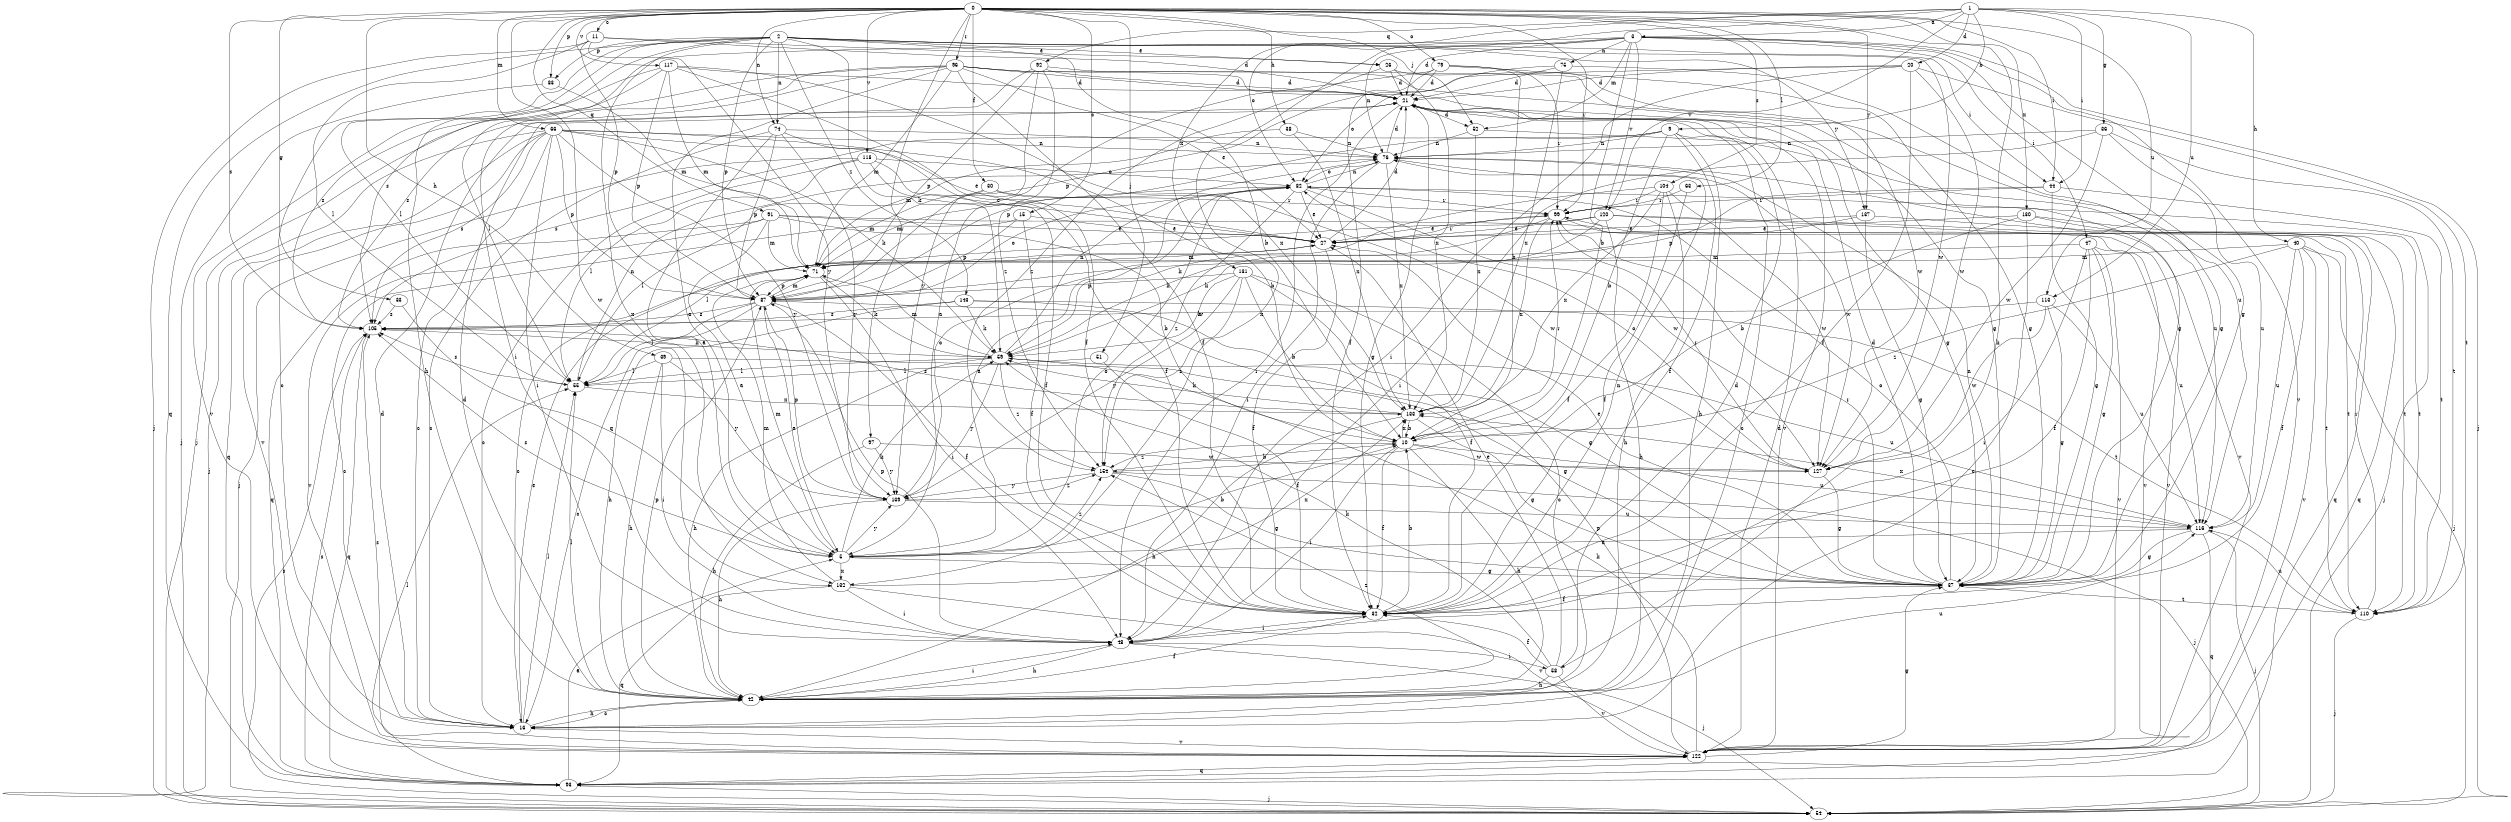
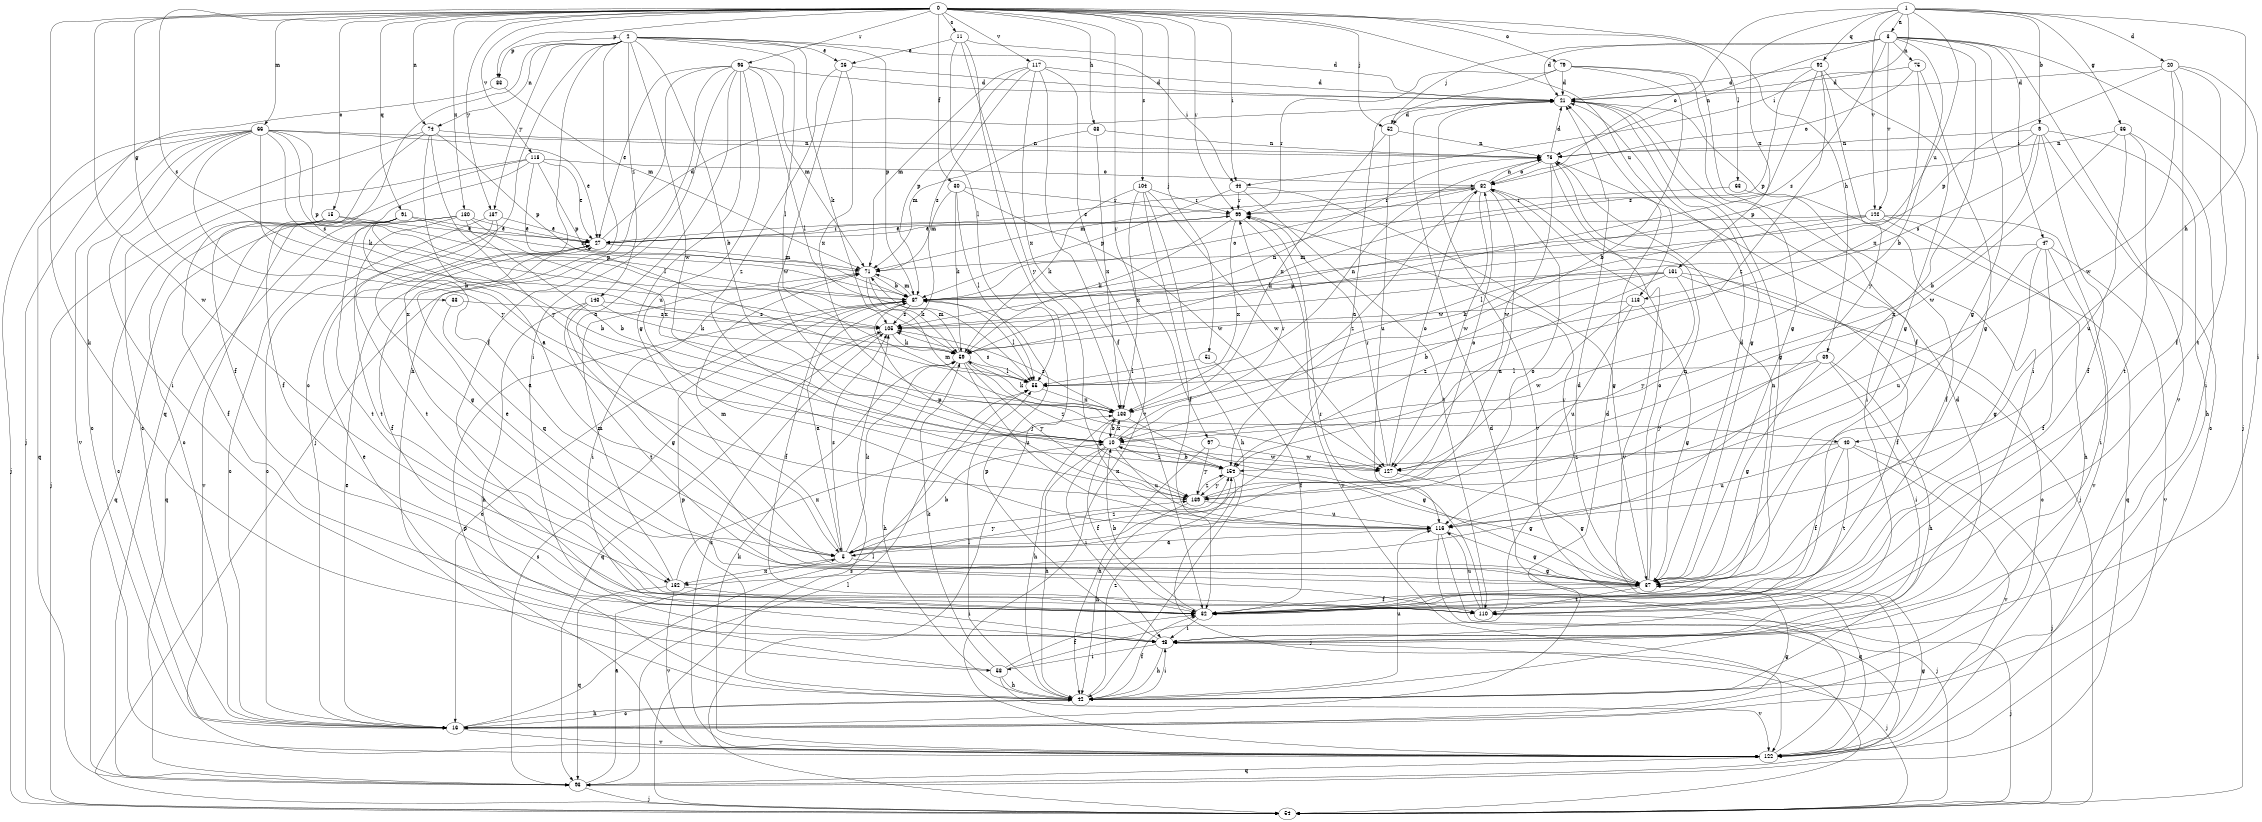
edge "3" -> "52": label "m" -> "j"
edge "11" -> "87": now "118" -> "87"
edge "40" -> "71": reversed
edge "30" -> "59": added, label "k"
edge "76" -> "133": now "130" -> "133"
edge "71" -> "87": label "p" -> "b"
edge "16" -> "37": added, label "g"
